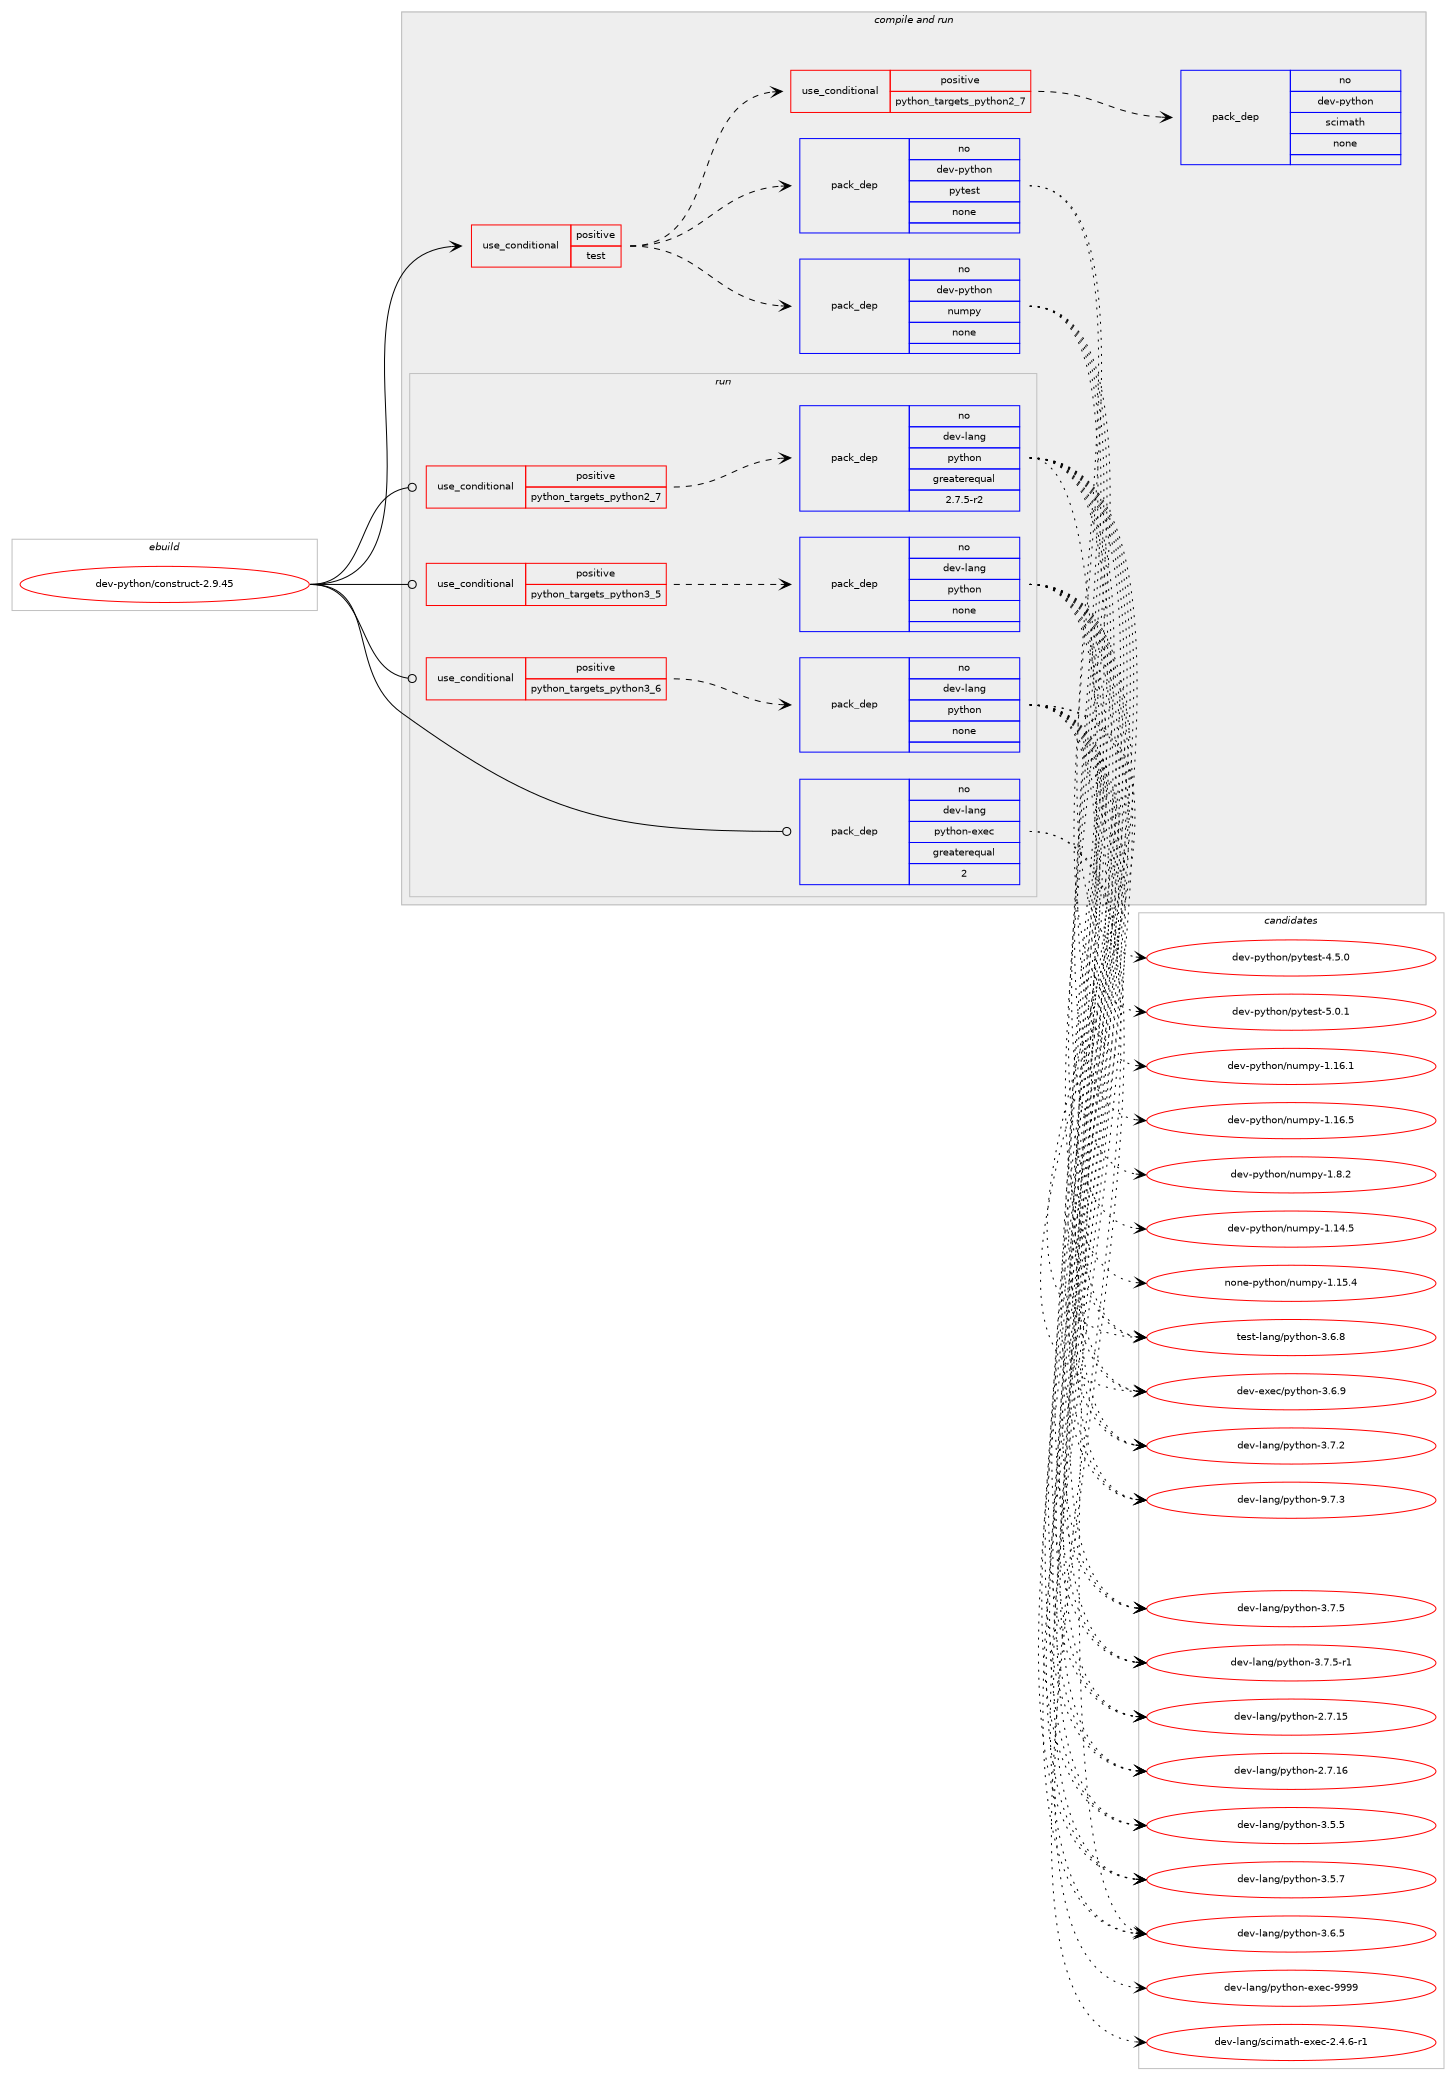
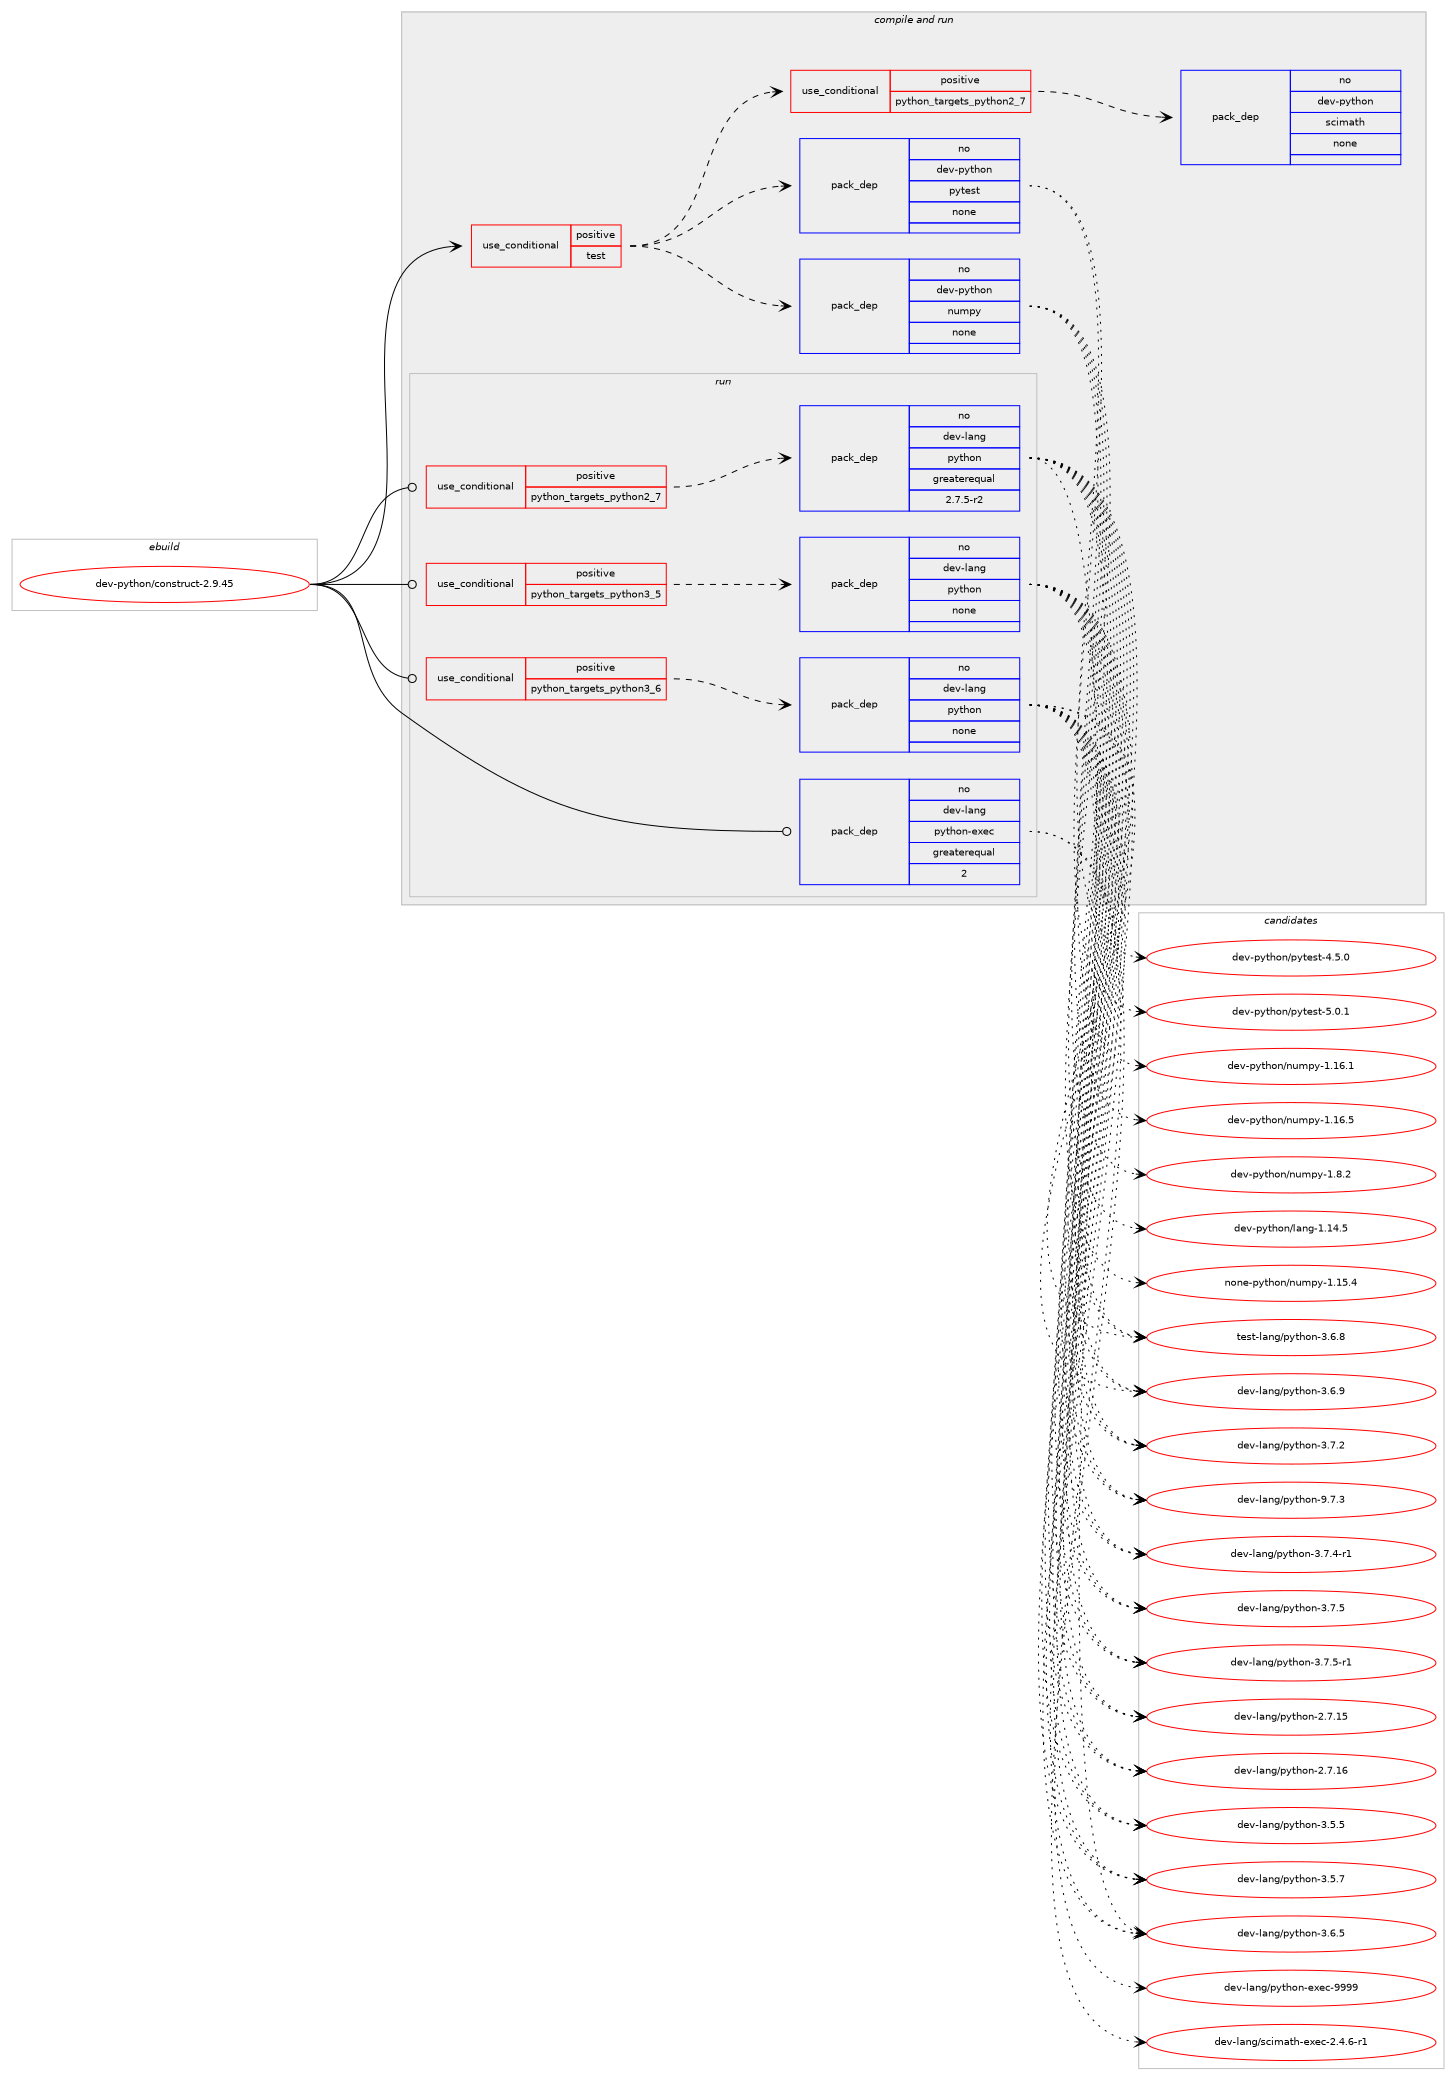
node "dev-python/numpy-1.14.5": label "dev-python/numpy-1.14.5" -> "dev-python/lang-1.14.5"
node "dev-exec/python-3.6.9": label "dev-exec/python-3.6.9" -> "dev-lang/python-3.6.9"
node "dev-lang/python-3.7.4-r1": added
